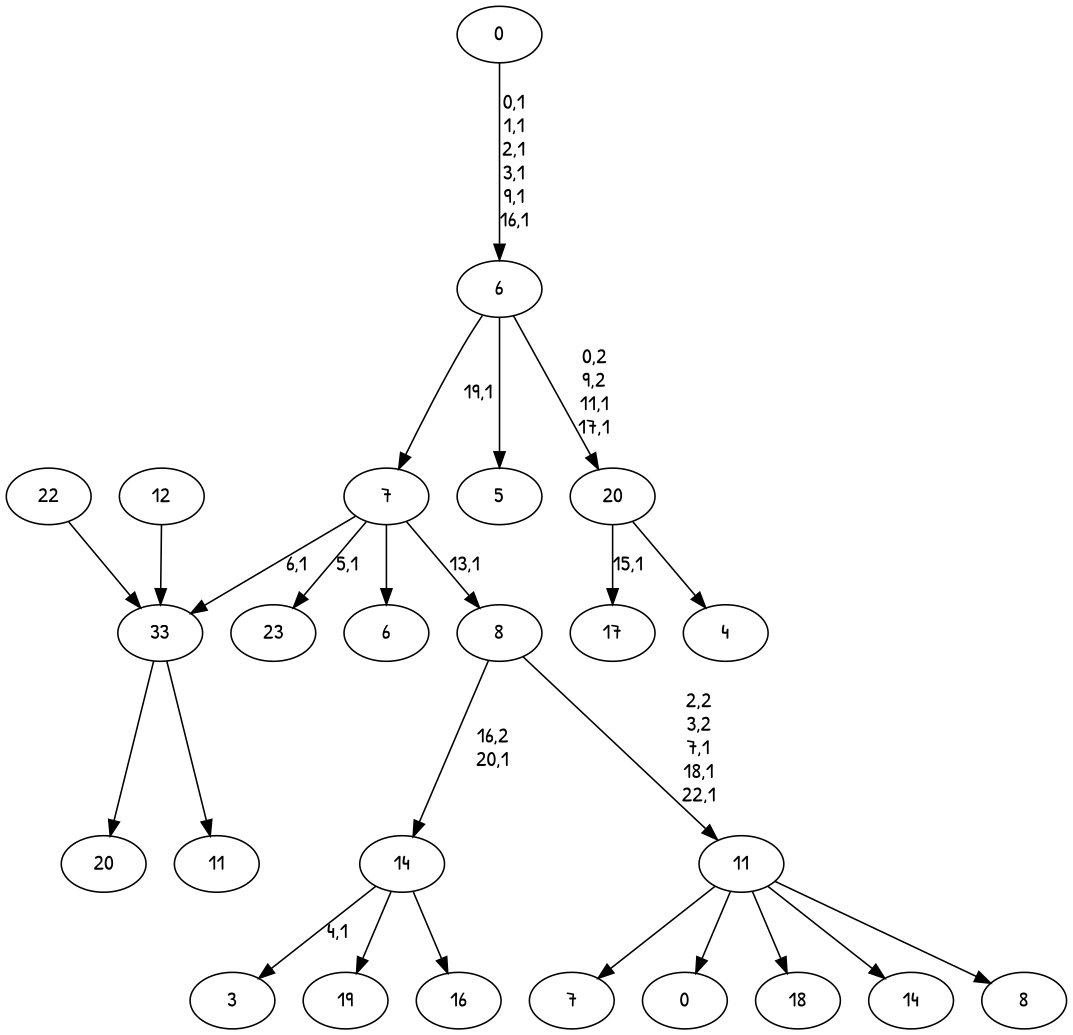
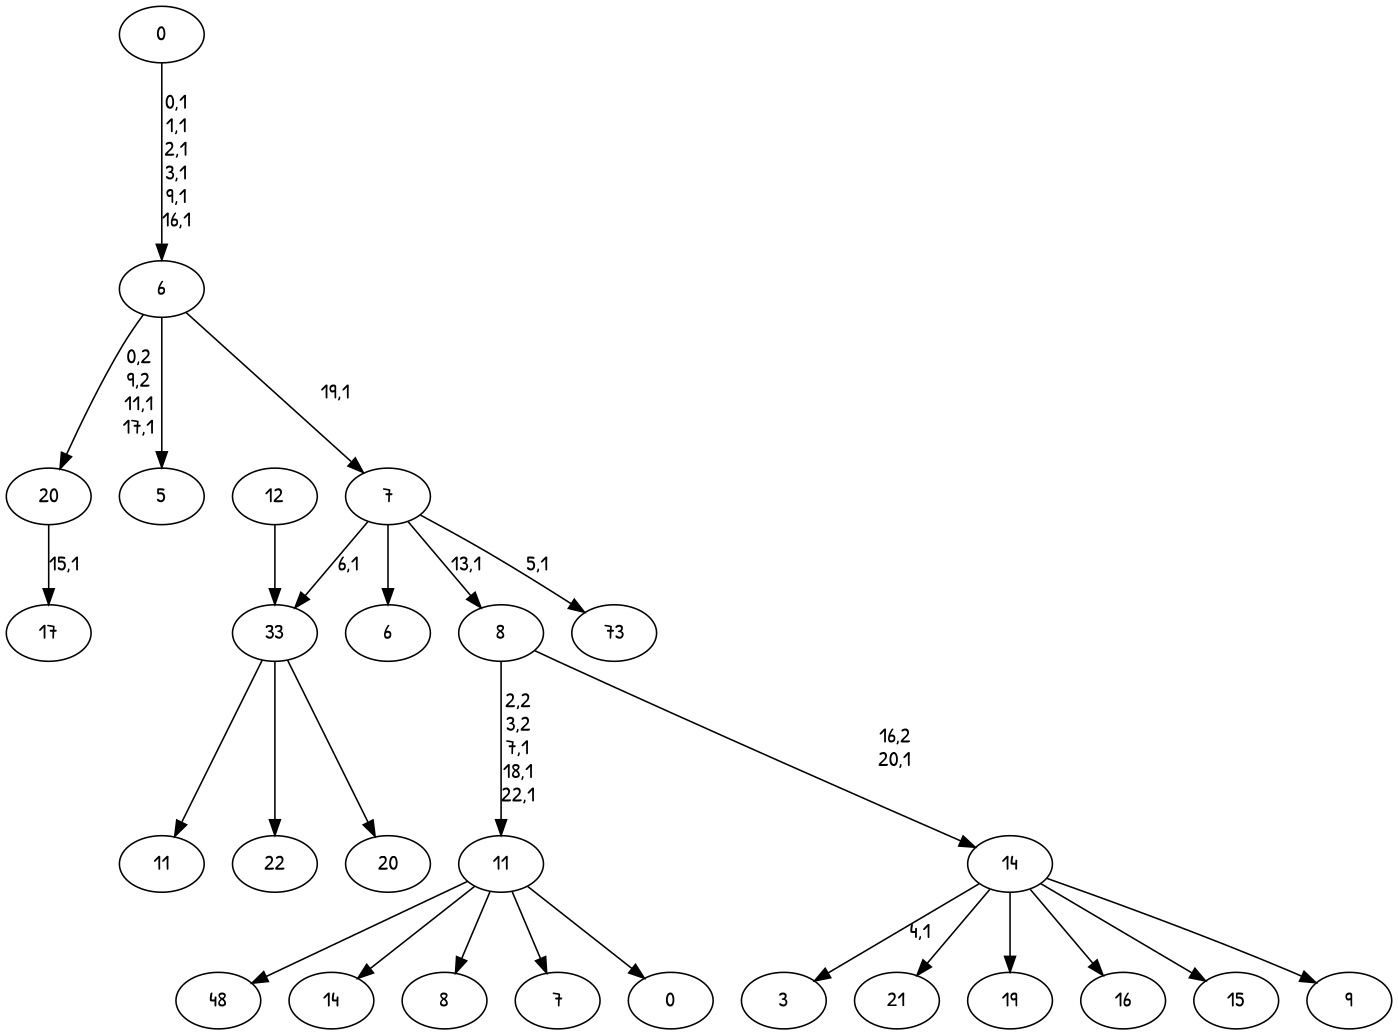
edge "22" -> "33": reversed
node "23": label "23" -> "73"
node "4": removed
node "18": label "18" -> "48"
node "21": added
node "15": added
node "9": added
